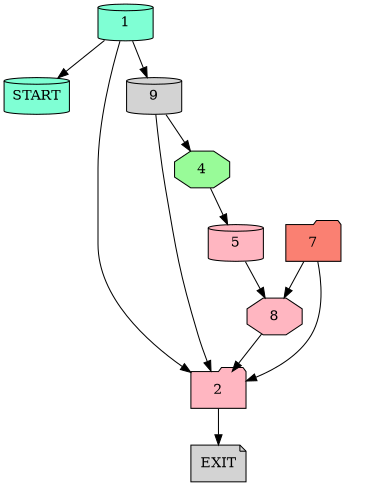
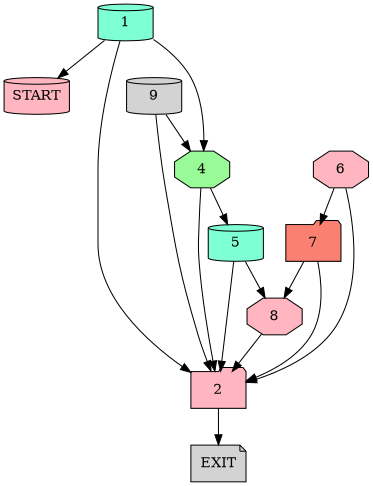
edge "1" -> "9": now "1" -> "4"
node "START": fillcolor aquamarine -> lightpink
node "6": added
node "5": fillcolor lightpink -> aquamarine
edge "4" -> "2": added
edge "5" -> "2": added
